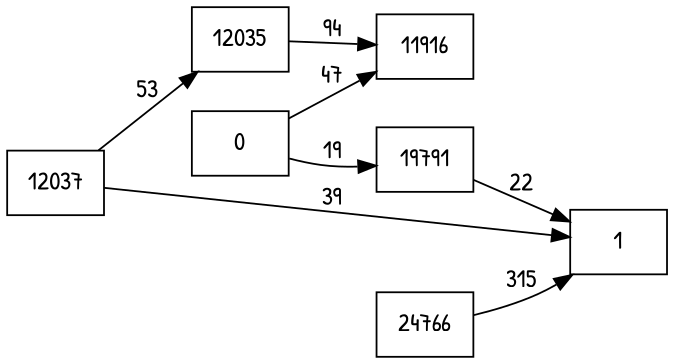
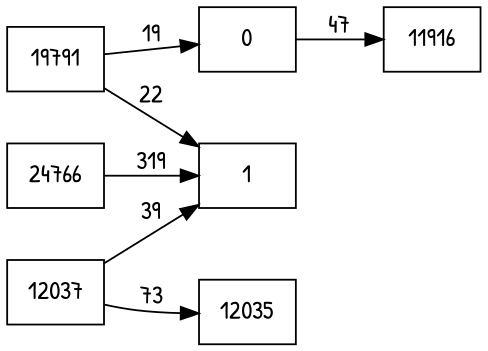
edge "12035" -> "11916": removed, label "94"
edge "12037" -> "12035": label "53" -> "73"
edge "0" -> "19791": reversed
edge "24766" -> "1": label "315" -> "319"
